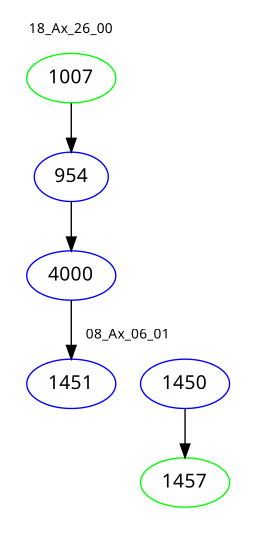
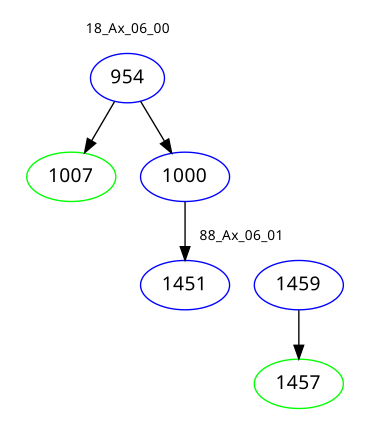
cluster "18_Ax_26_00": label "18_Ax_26_00" -> "18_Ax_06_00"
edge "1007" -> "954": reversed
node "4000": label "4000" -> "1000"
cluster "08_Ax_06_01": label "08_Ax_06_01" -> "88_Ax_06_01"
node "1450": label "1450" -> "1459"
